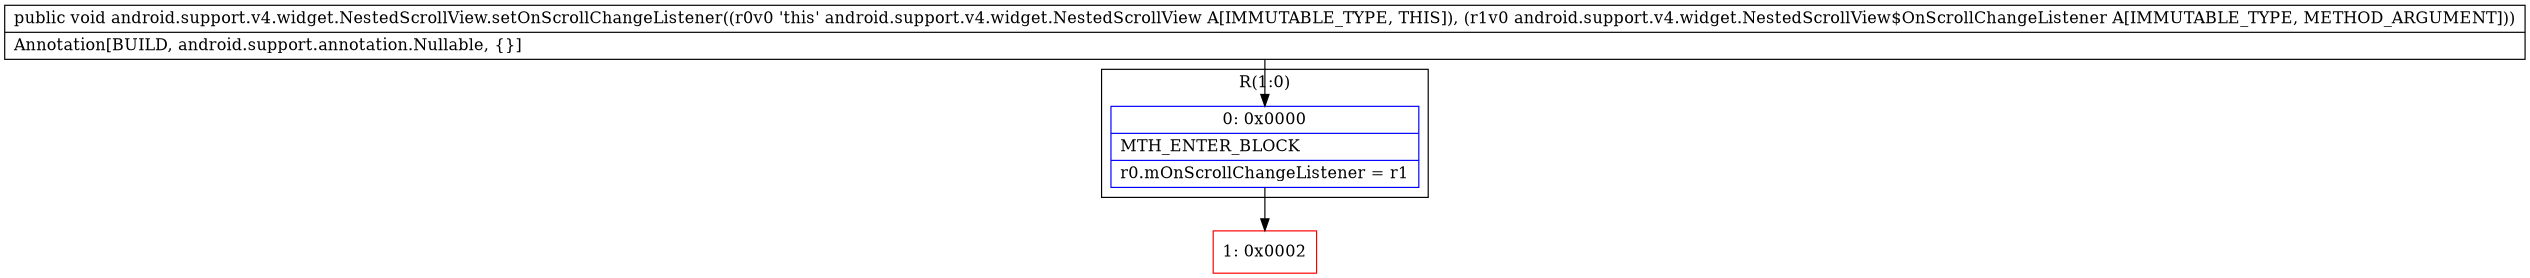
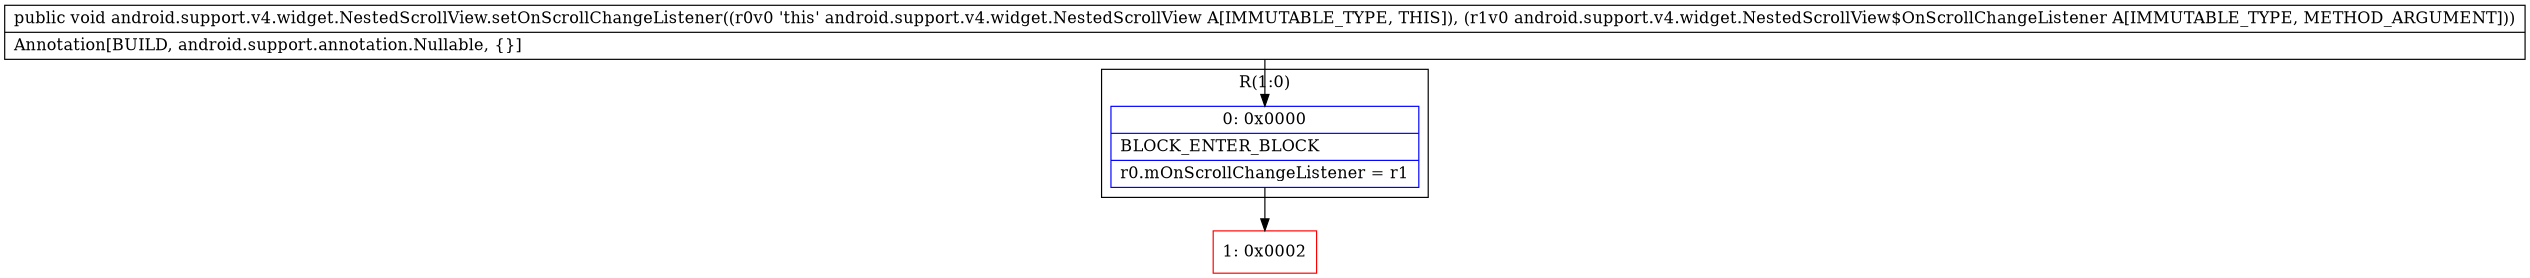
node "0: 0x0000": text "MTH_ENTER_BLOCK" -> "BLOCK_ENTER_BLOCK"
